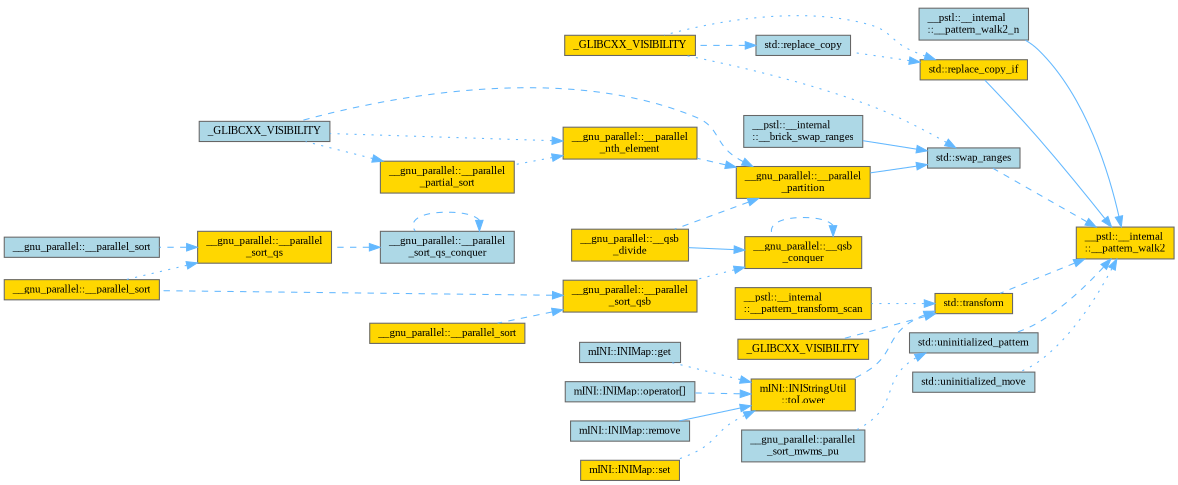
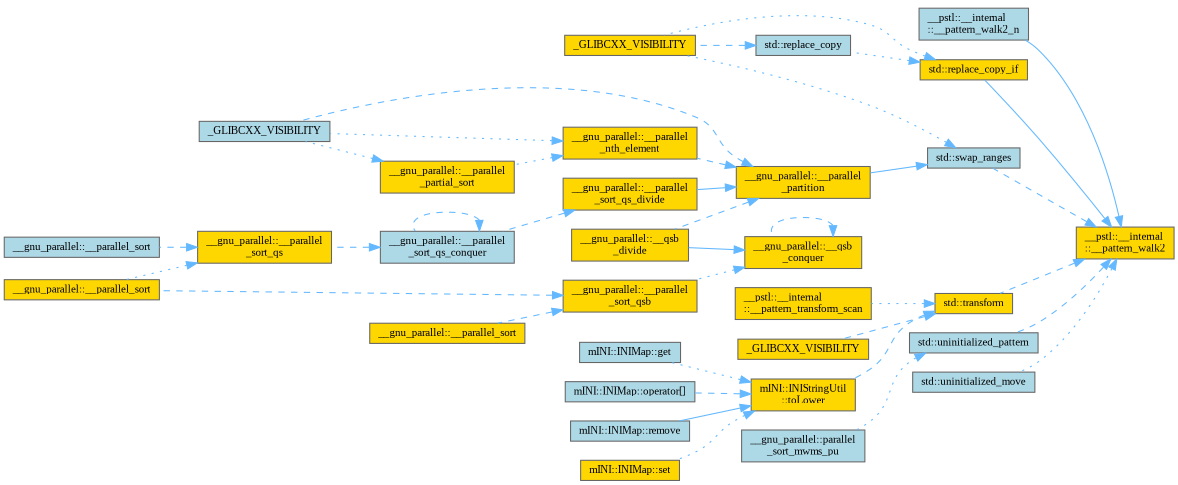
node "__pstl::__internal ::__brick_swap_ranges": removed
node "__gnu_parallel::__parallel _sort_qs_divide": added
